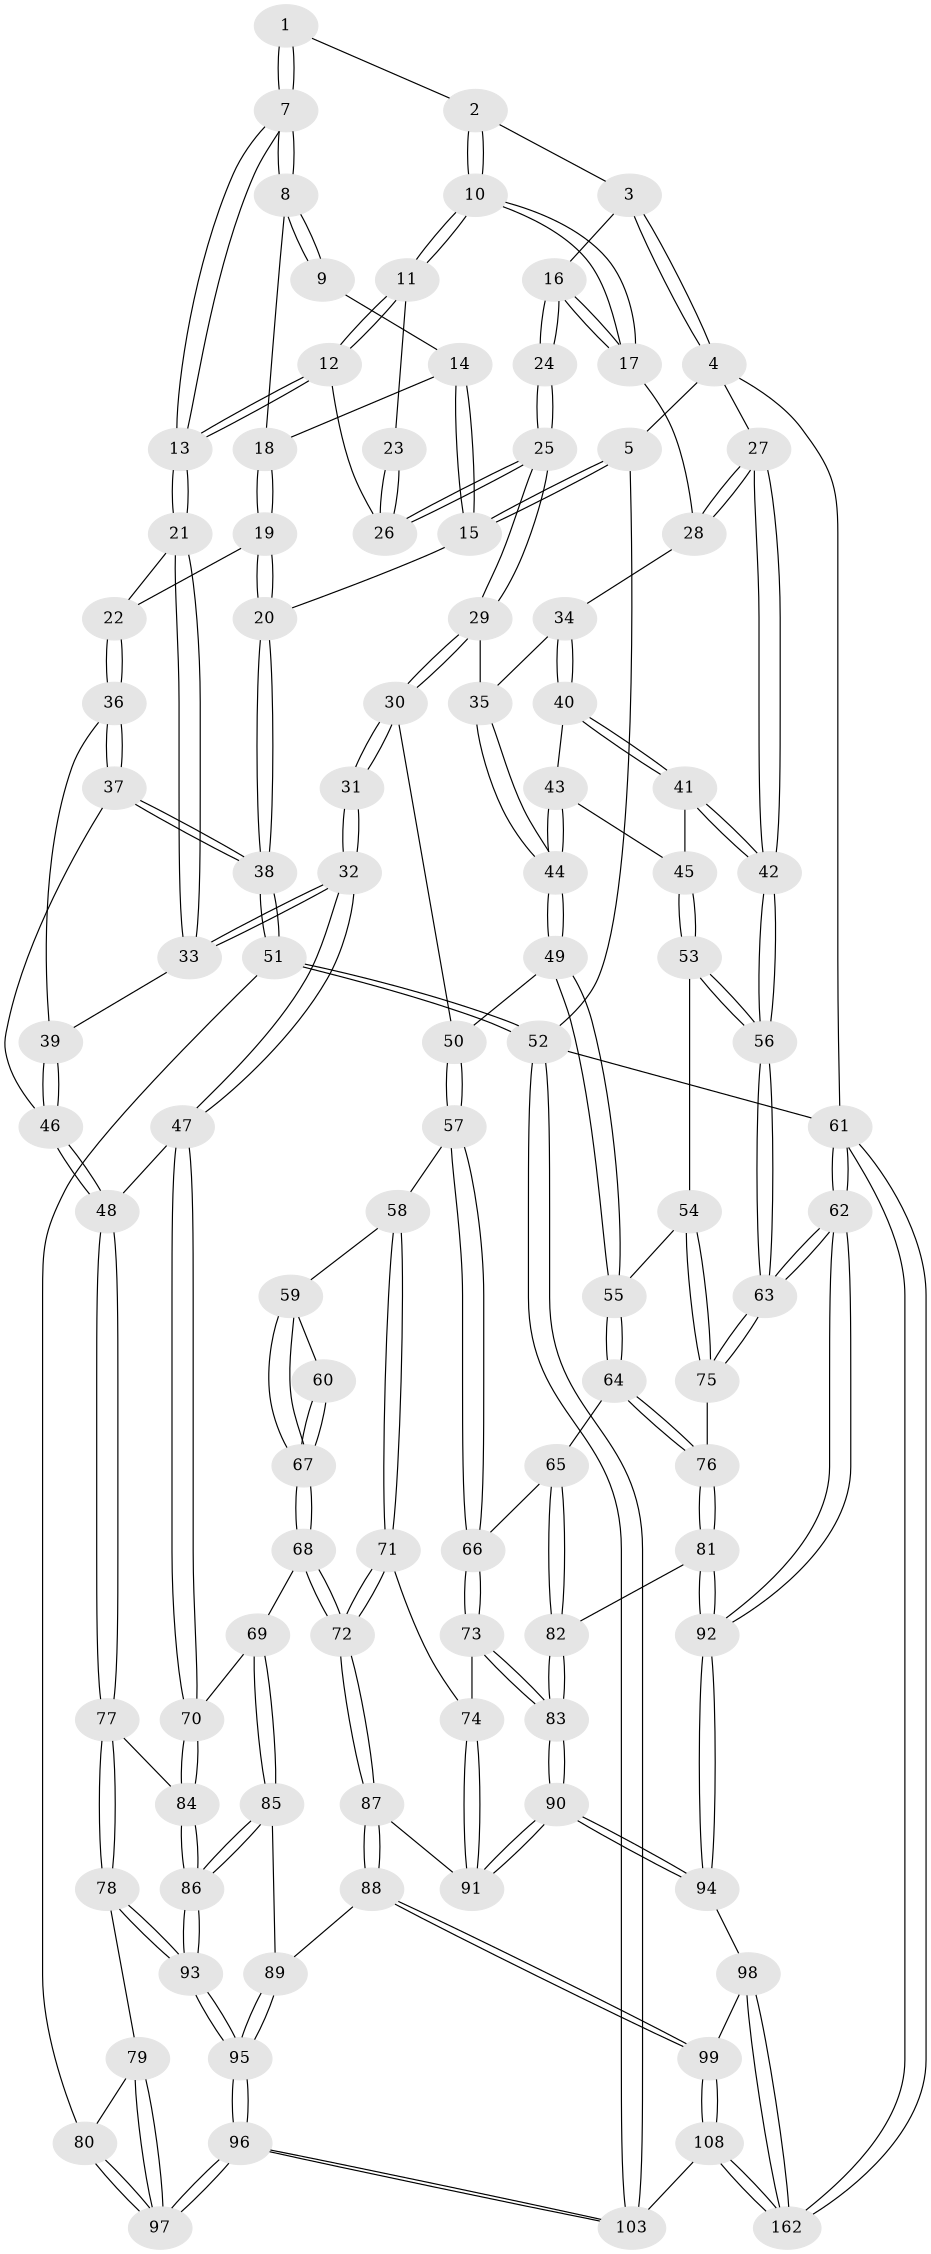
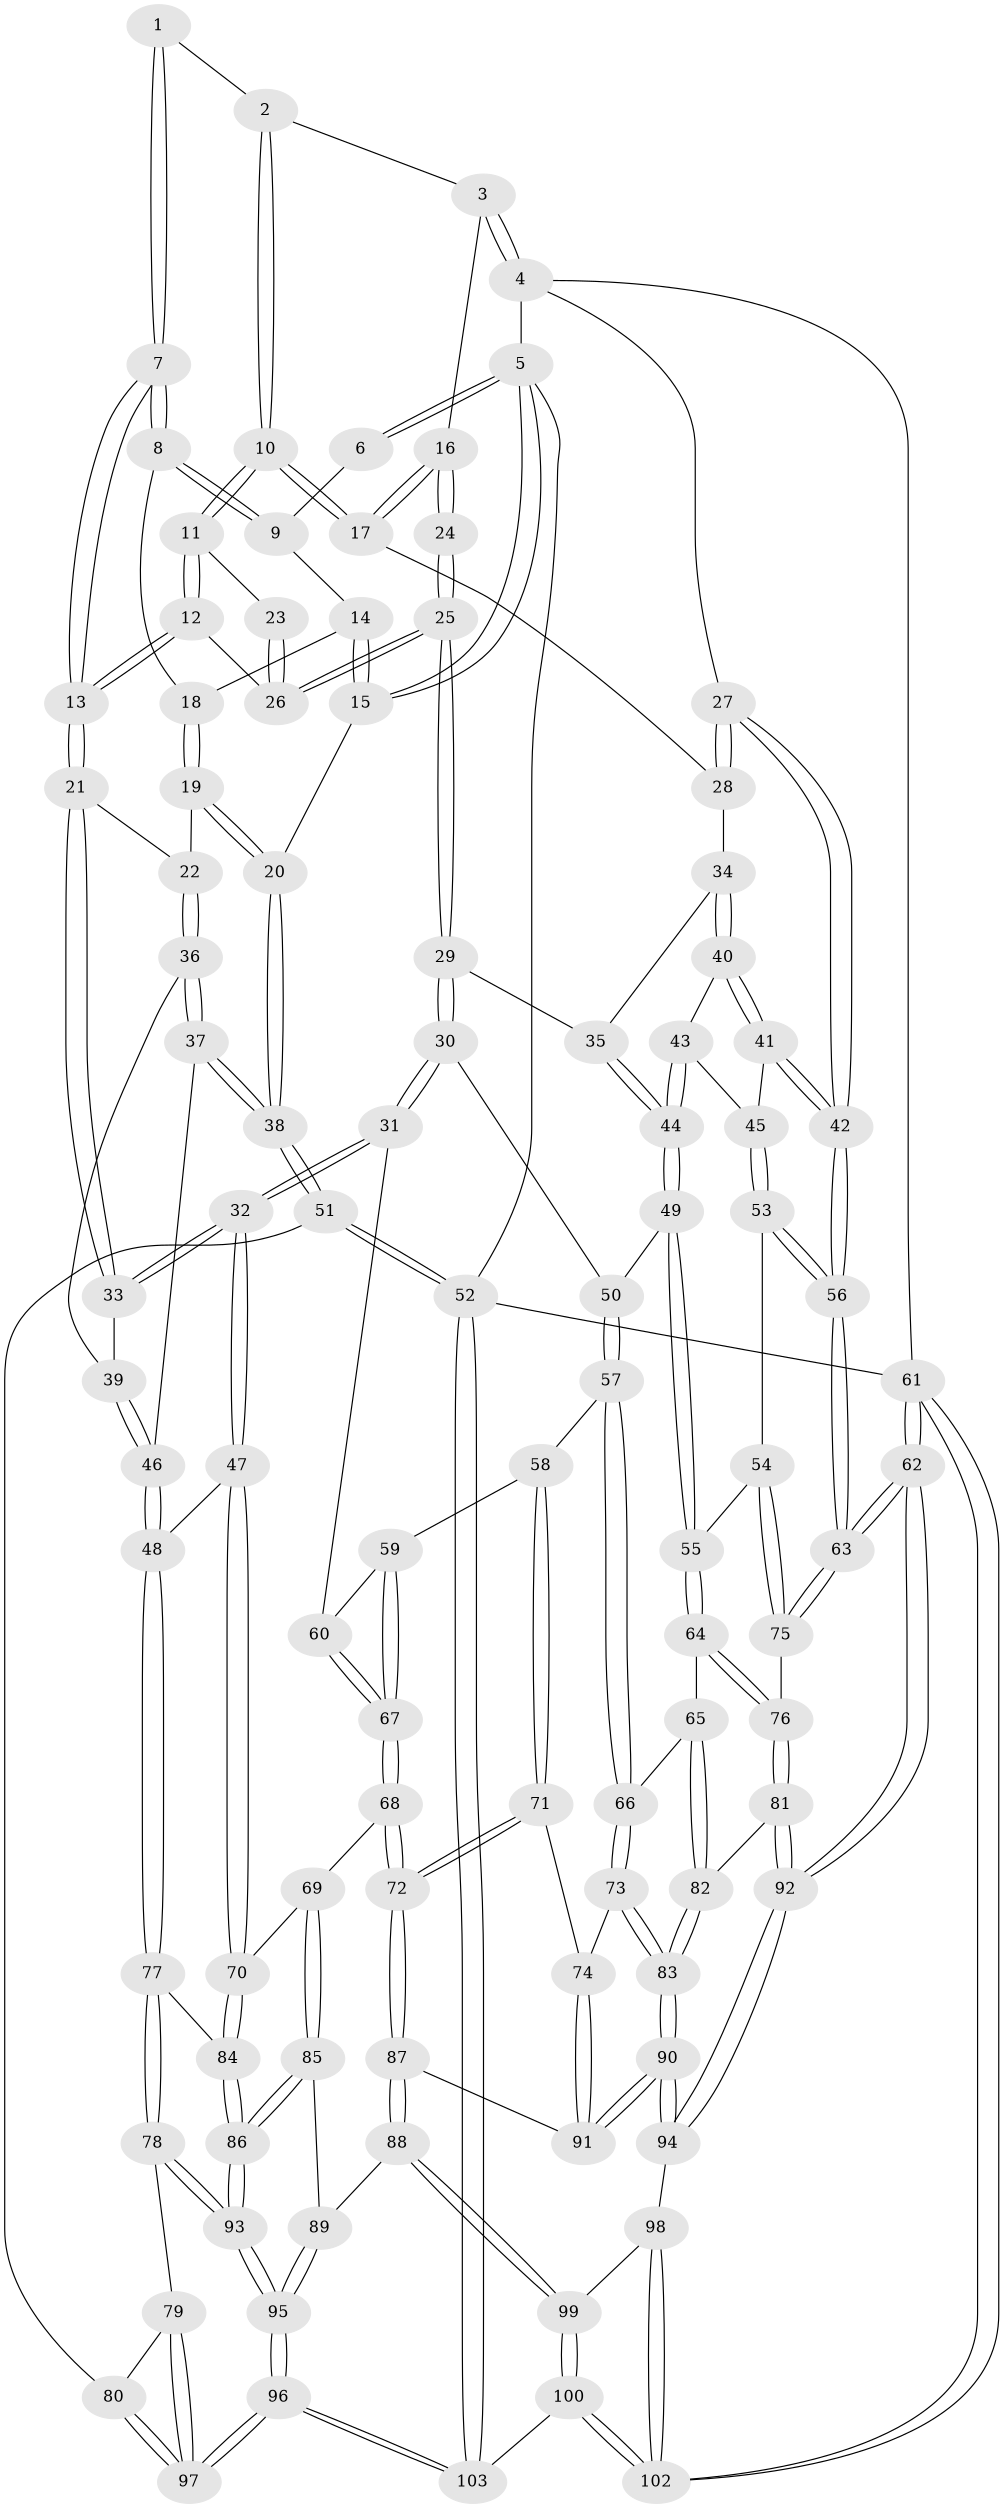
node "6": added
edge "31" -- "60": added
node "108": label "108" -> "100"
node "162": label "162" -> "102"
